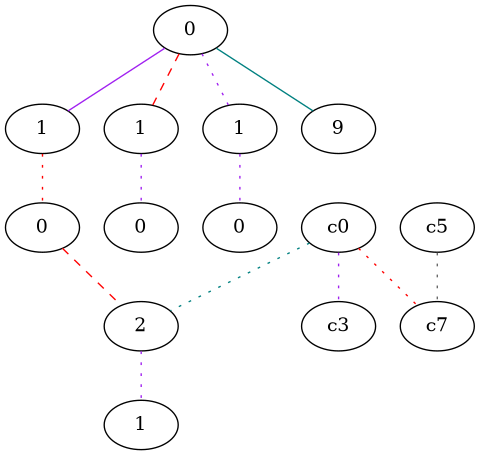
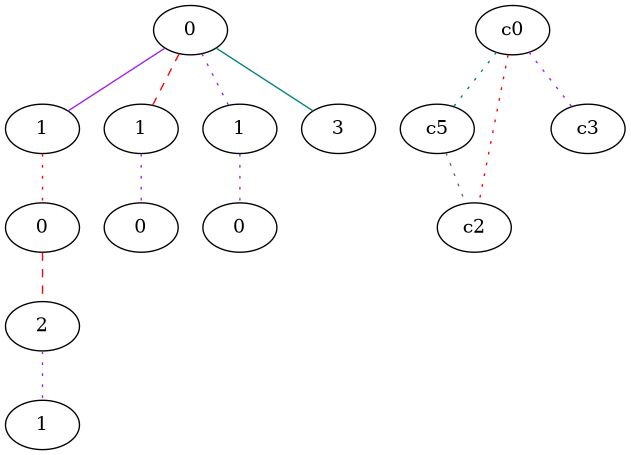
node "9": label "9" -> "3"
edge "c0" -- "2": now "c0" -- "c5"
node "c7": label "c7" -> "c2"
